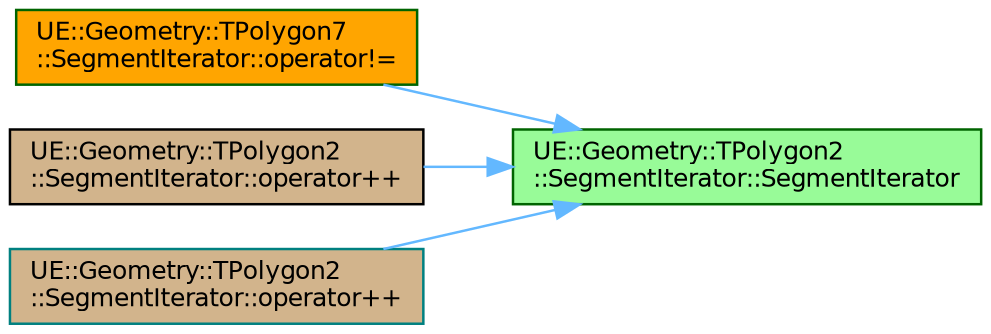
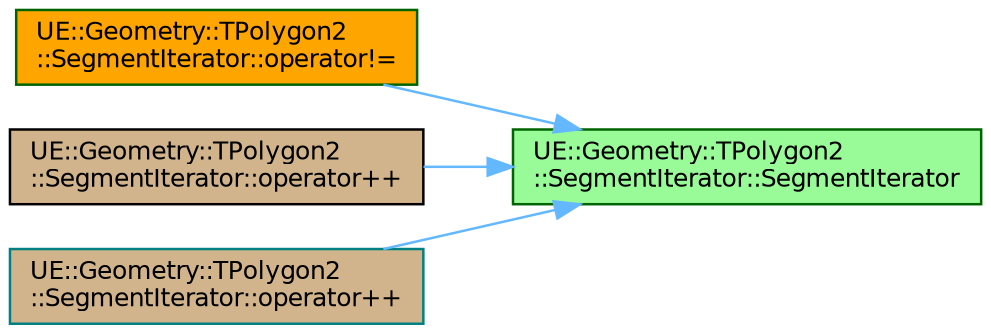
node "UE::Geometry::TPolygon7 ::SegmentIterator::operator!=": label "UE::Geometry::TPolygon7 ::SegmentIterator::operator!=" -> "UE::Geometry::TPolygon2 ::SegmentIterator::operator!="
